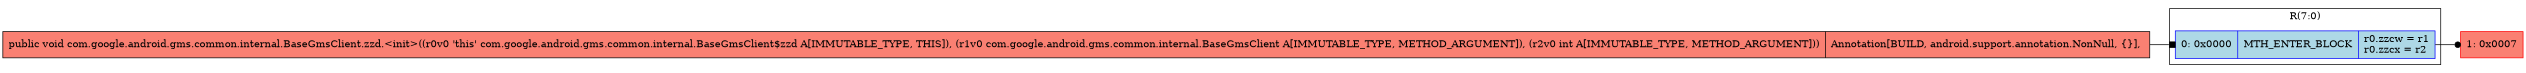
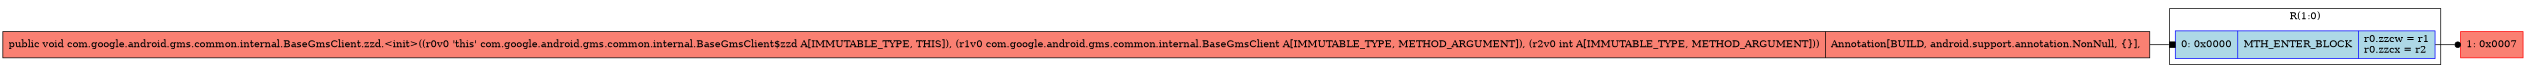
cluster "R(7:0)": label "R(7:0)" -> "R(1:0)"
